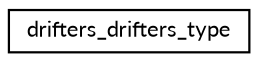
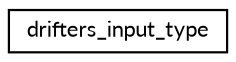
node "drifters_drifters_type": label "drifters_drifters_type" -> "drifters_input_type"
